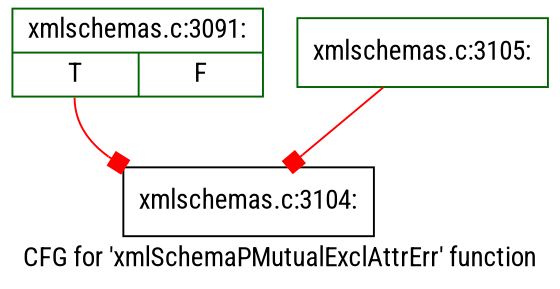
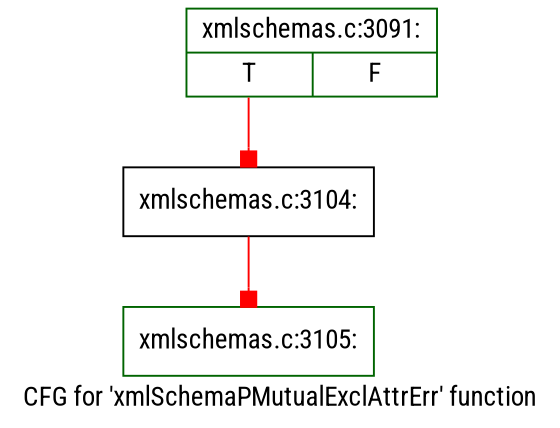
edge "xmlschemas.c:3105:" -> "xmlschemas.c:3104:": reversed
